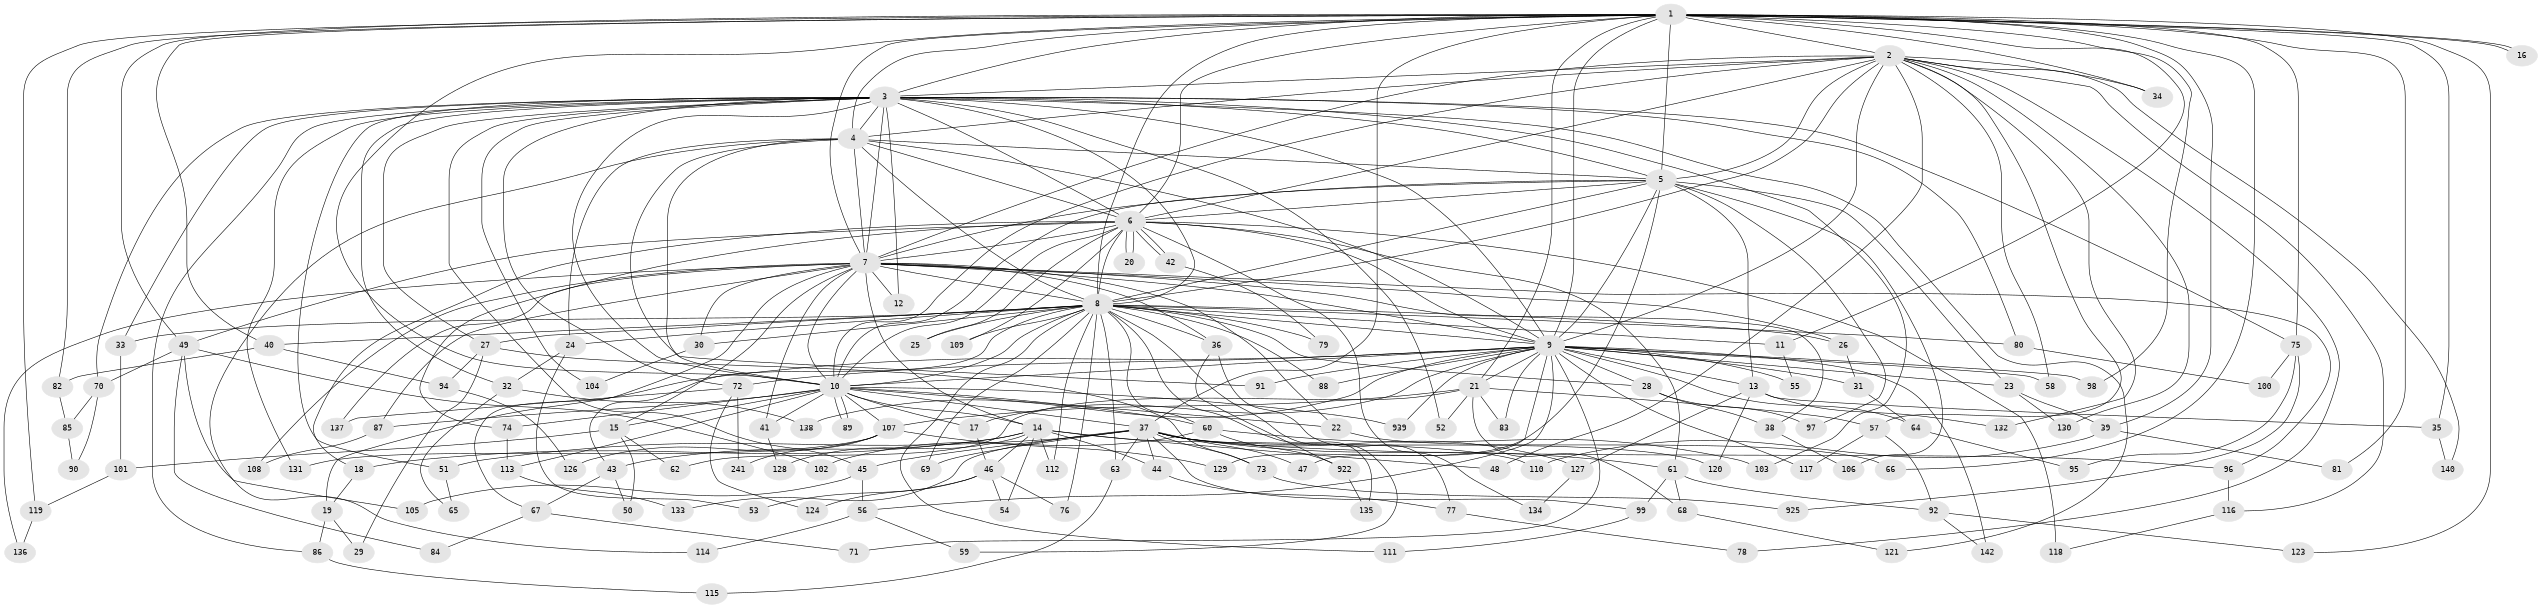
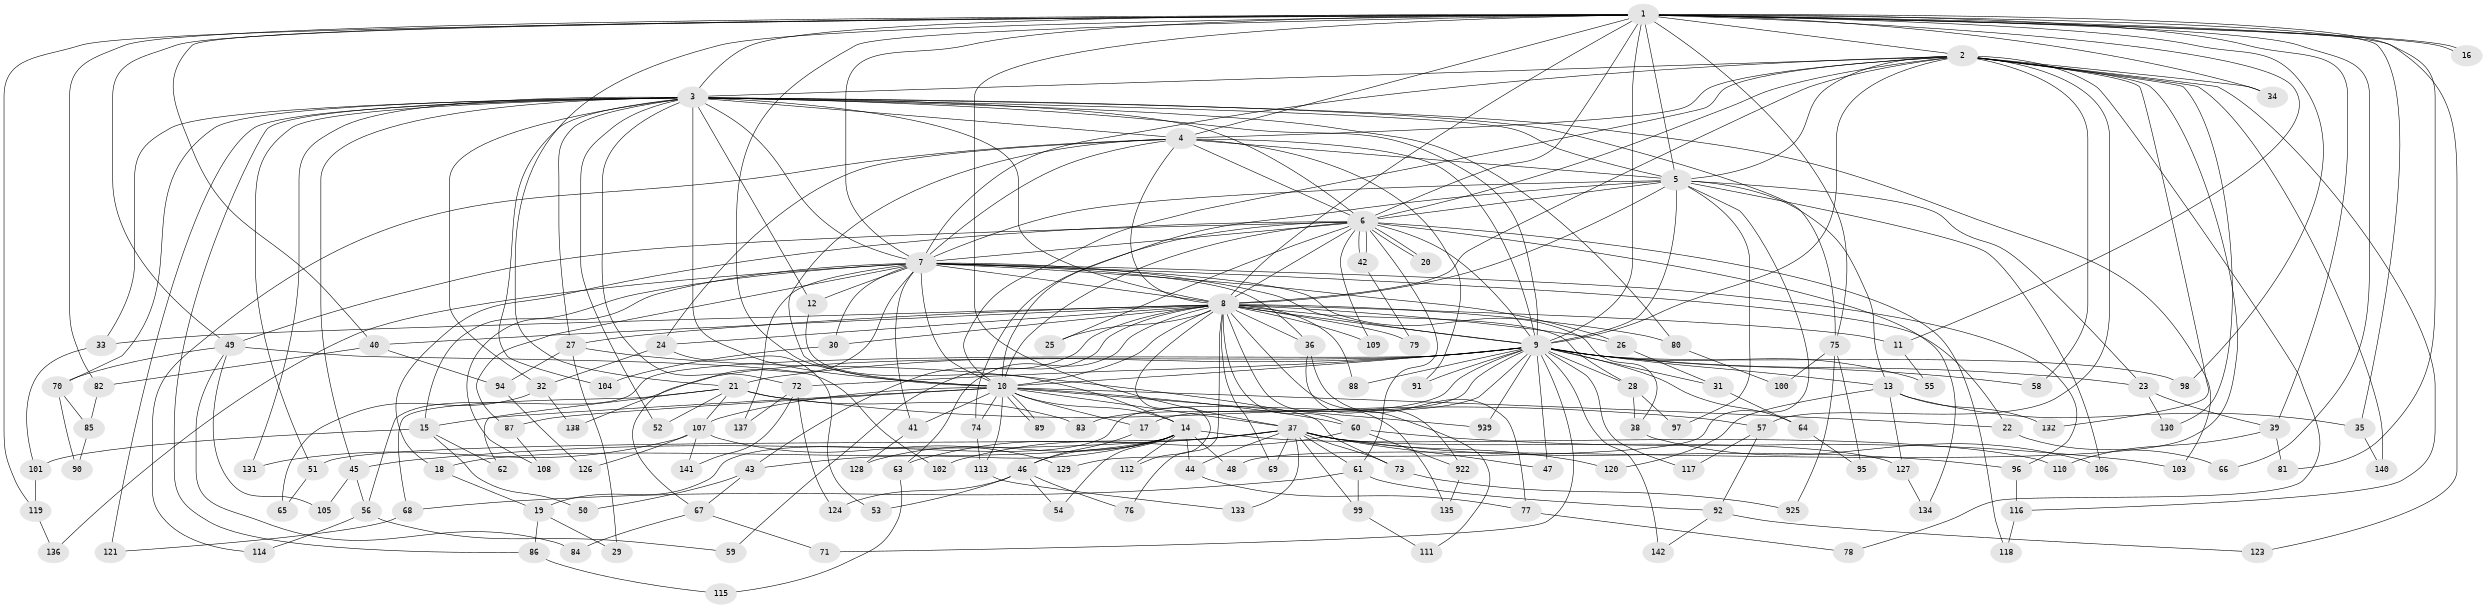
edge "7" -- "14": now "12" -- "14"
node "241": label "241" -> "141"
